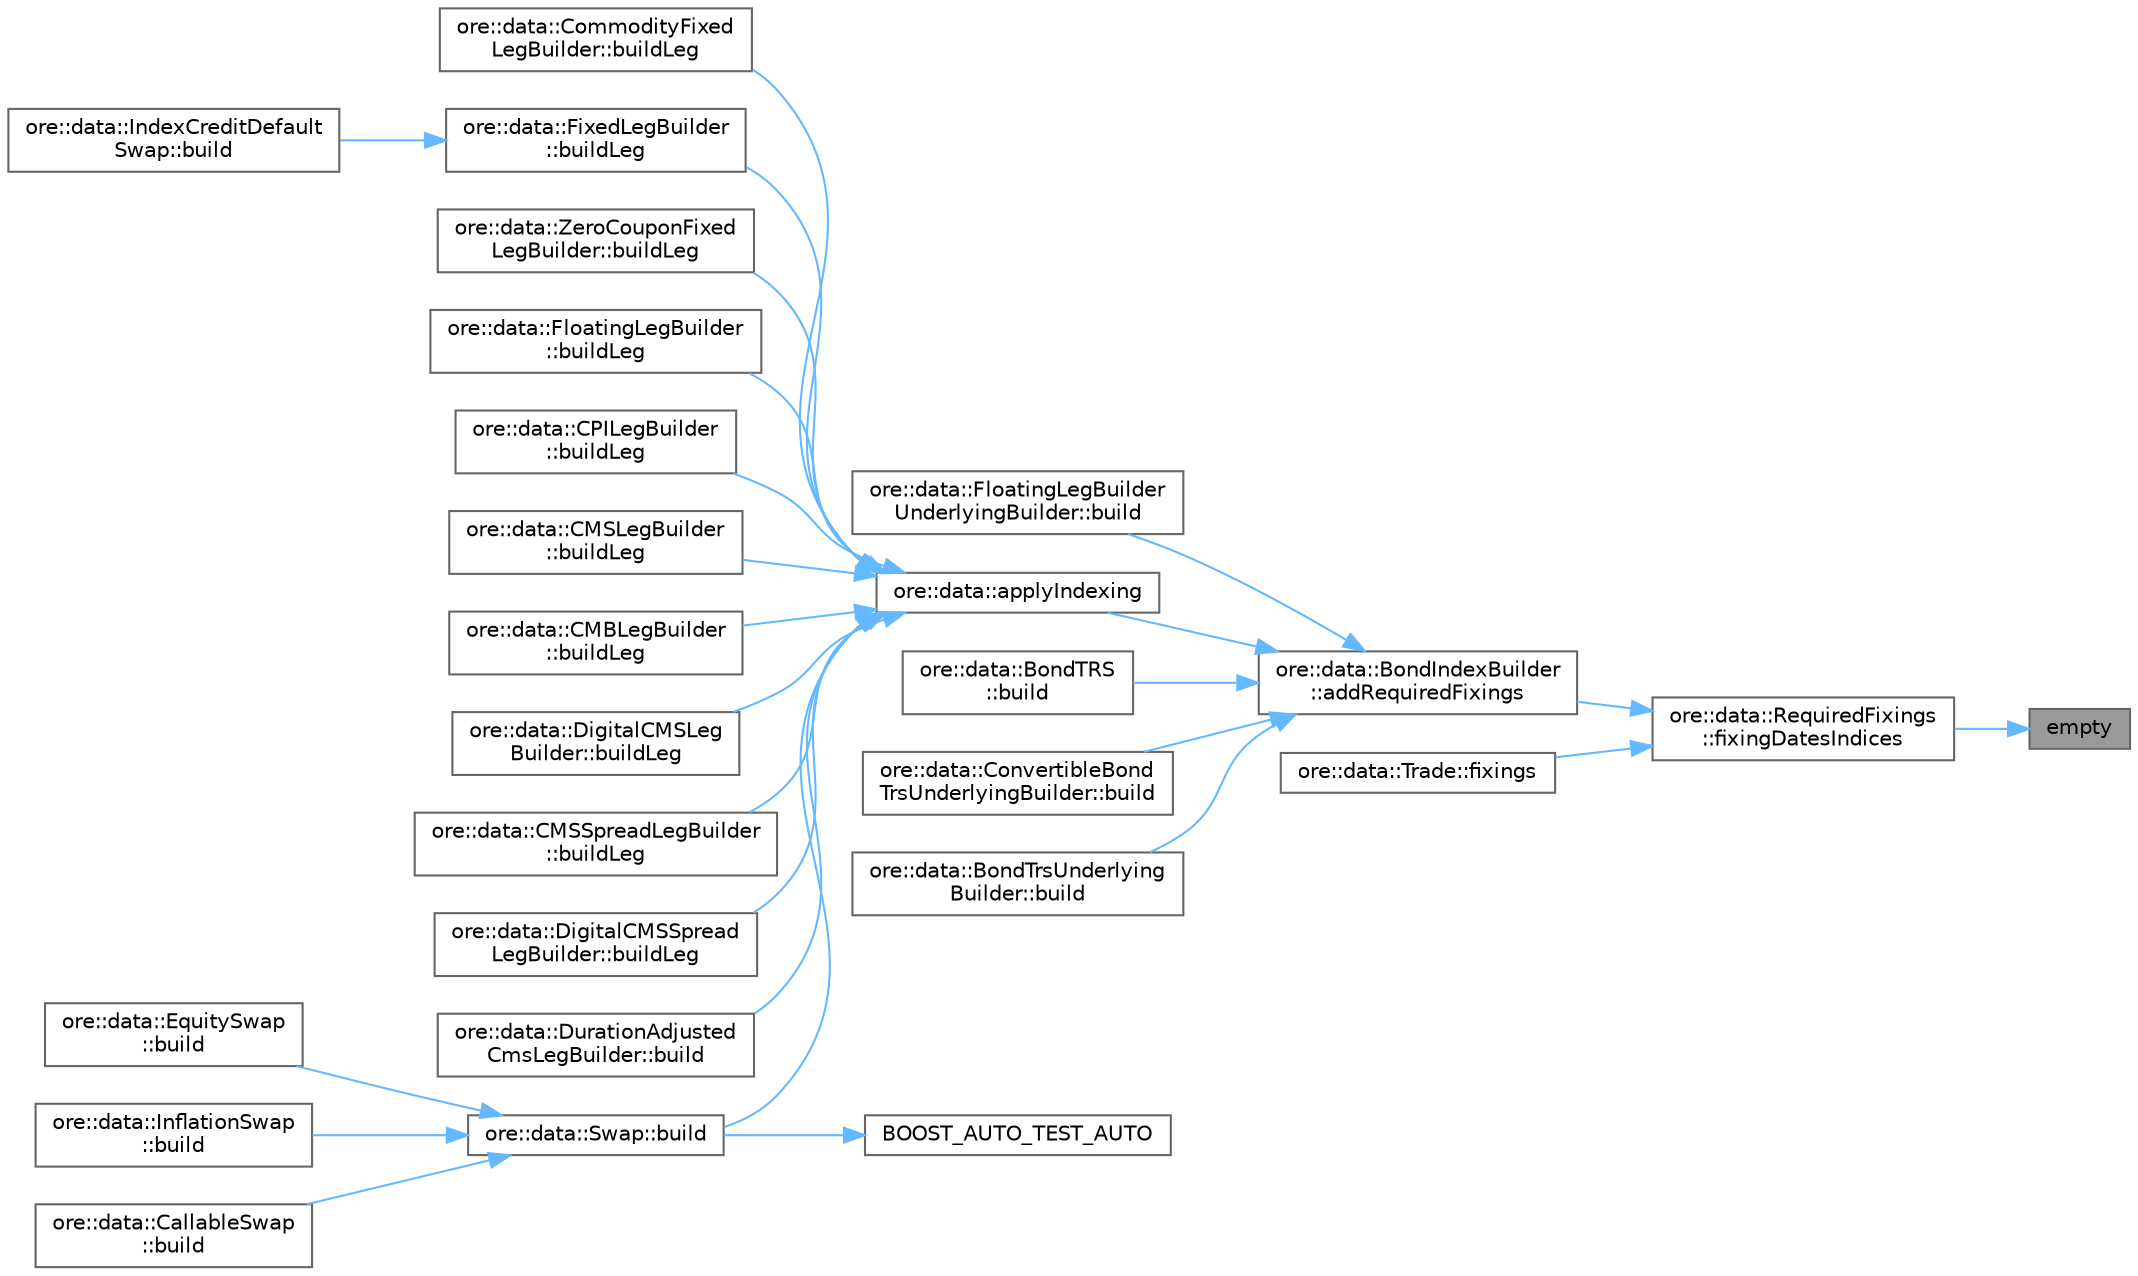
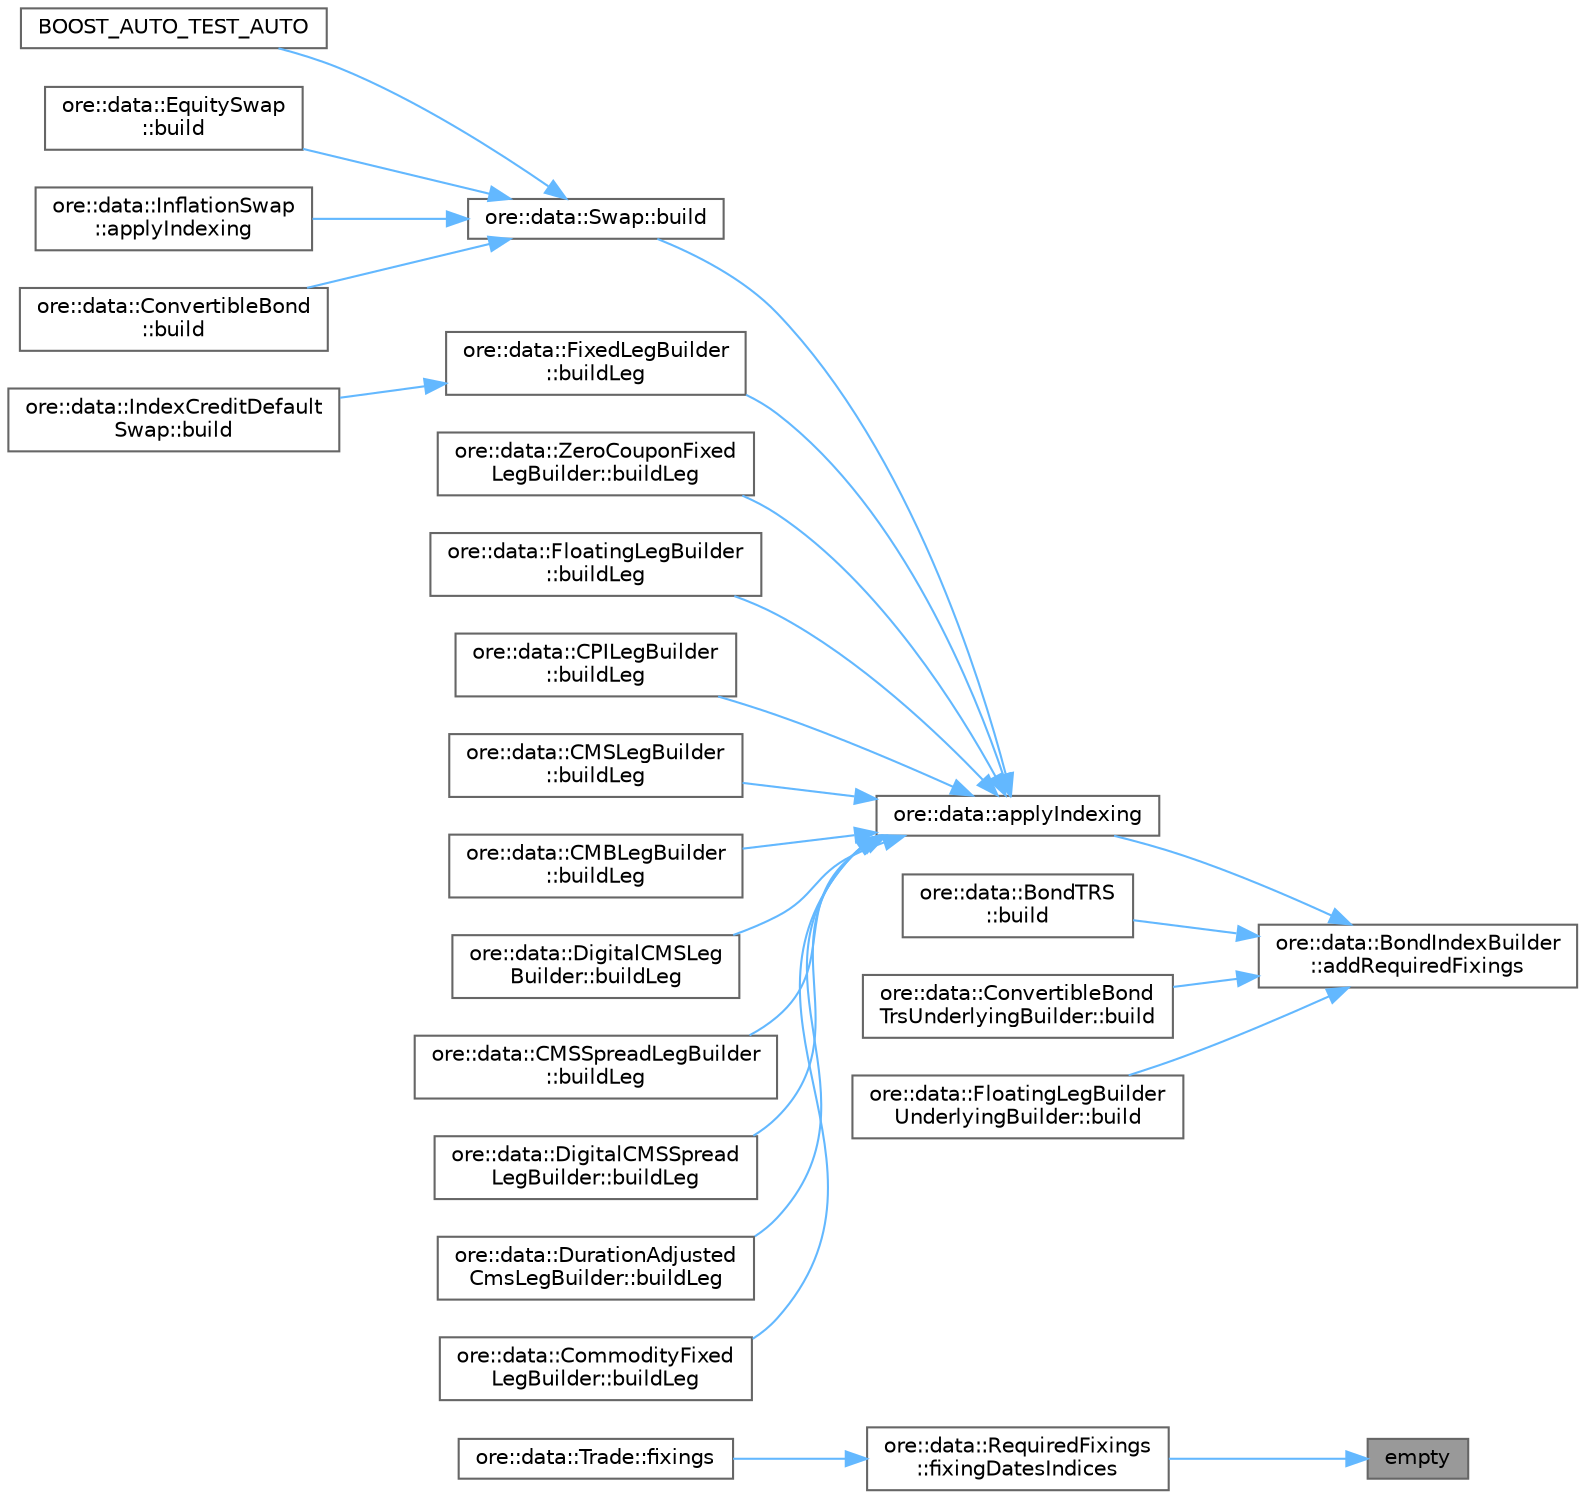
edge "ore::data::BondIndexBuilder ::addRequiredFixings" -> "ore::data::RequiredFixings ::fixingDatesIndices": removed
node "ore::data::BondTrsUnderlying Builder::build": removed
node "ore::data::DurationAdjusted CmsLegBuilder::build": label "ore::data::DurationAdjusted CmsLegBuilder::build" -> "ore::data::DurationAdjusted CmsLegBuilder::buildLeg"
node "ore::data::InflationSwap ::build": label "ore::data::InflationSwap ::build" -> "ore::data::InflationSwap ::applyIndexing"
edge "ore::data::Swap::build" -> "BOOST_AUTO_TEST_AUTO": reversed
node "ore::data::CallableSwap ::build": label "ore::data::CallableSwap ::build" -> "ore::data::ConvertibleBond ::build"
